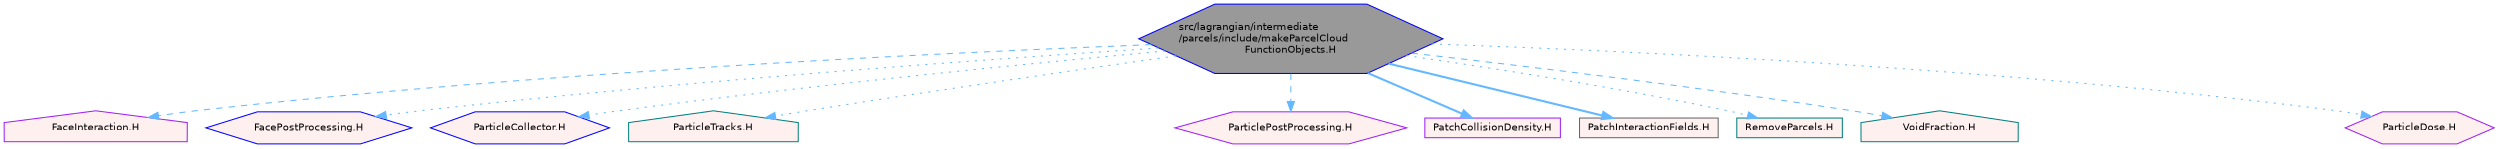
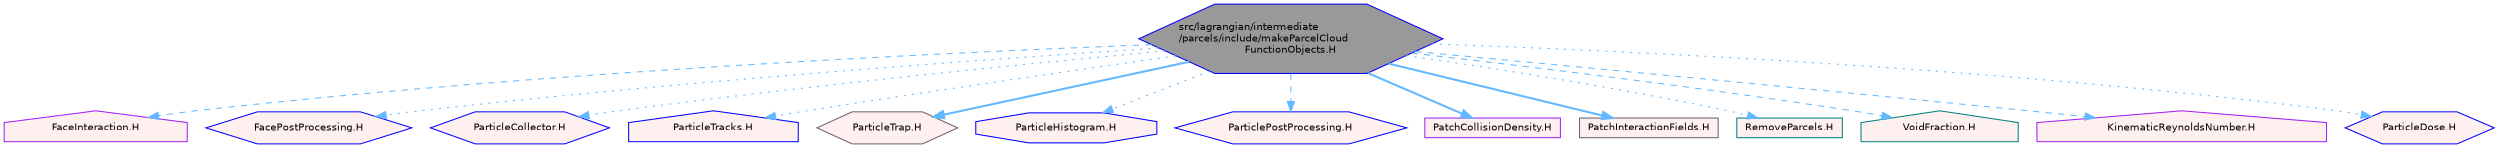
node "ParticleTracks.H": color teal -> blue
node "ParticleTrap.H": added
node "ParticleHistogram.H": added
node "ParticlePostProcessing.H": color purple -> blue
node "KinematicReynoldsNumber.H": added
node "ParticleDose.H": color purple -> blue
